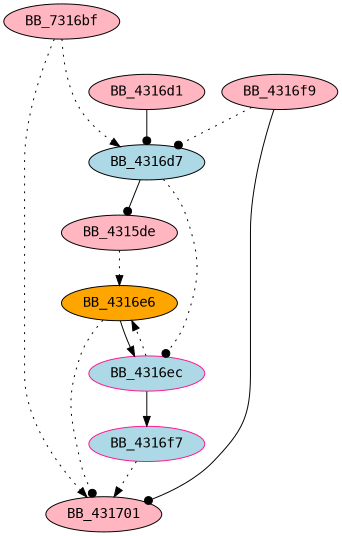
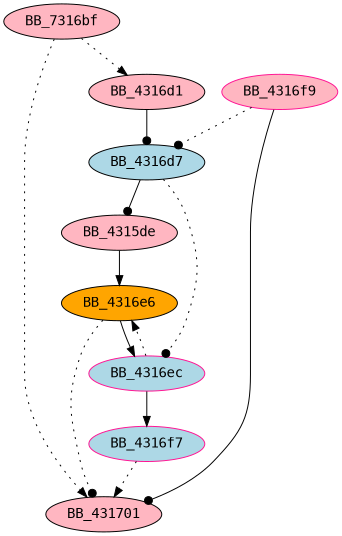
node "BB_4316f9": color black -> deeppink
edge "BB_7316bf" -> "BB_4316d7": now "BB_7316bf" -> "BB_4316d1"
edge "BB_4315de" -> "BB_4316e6": style dotted -> solid
